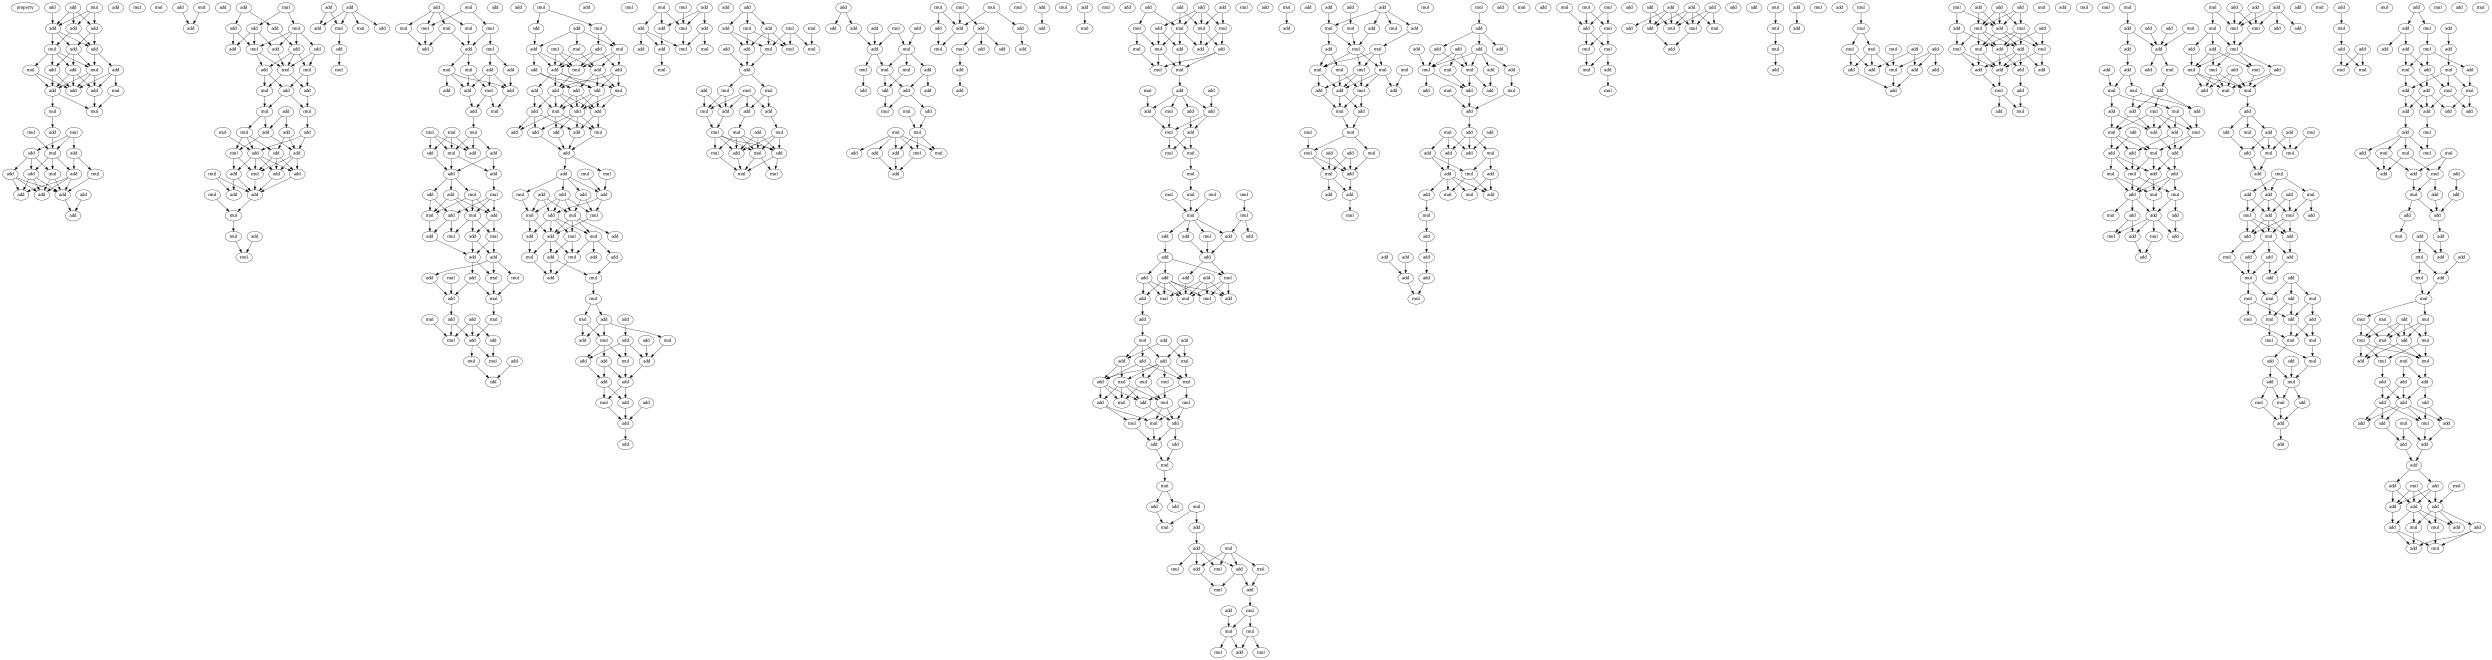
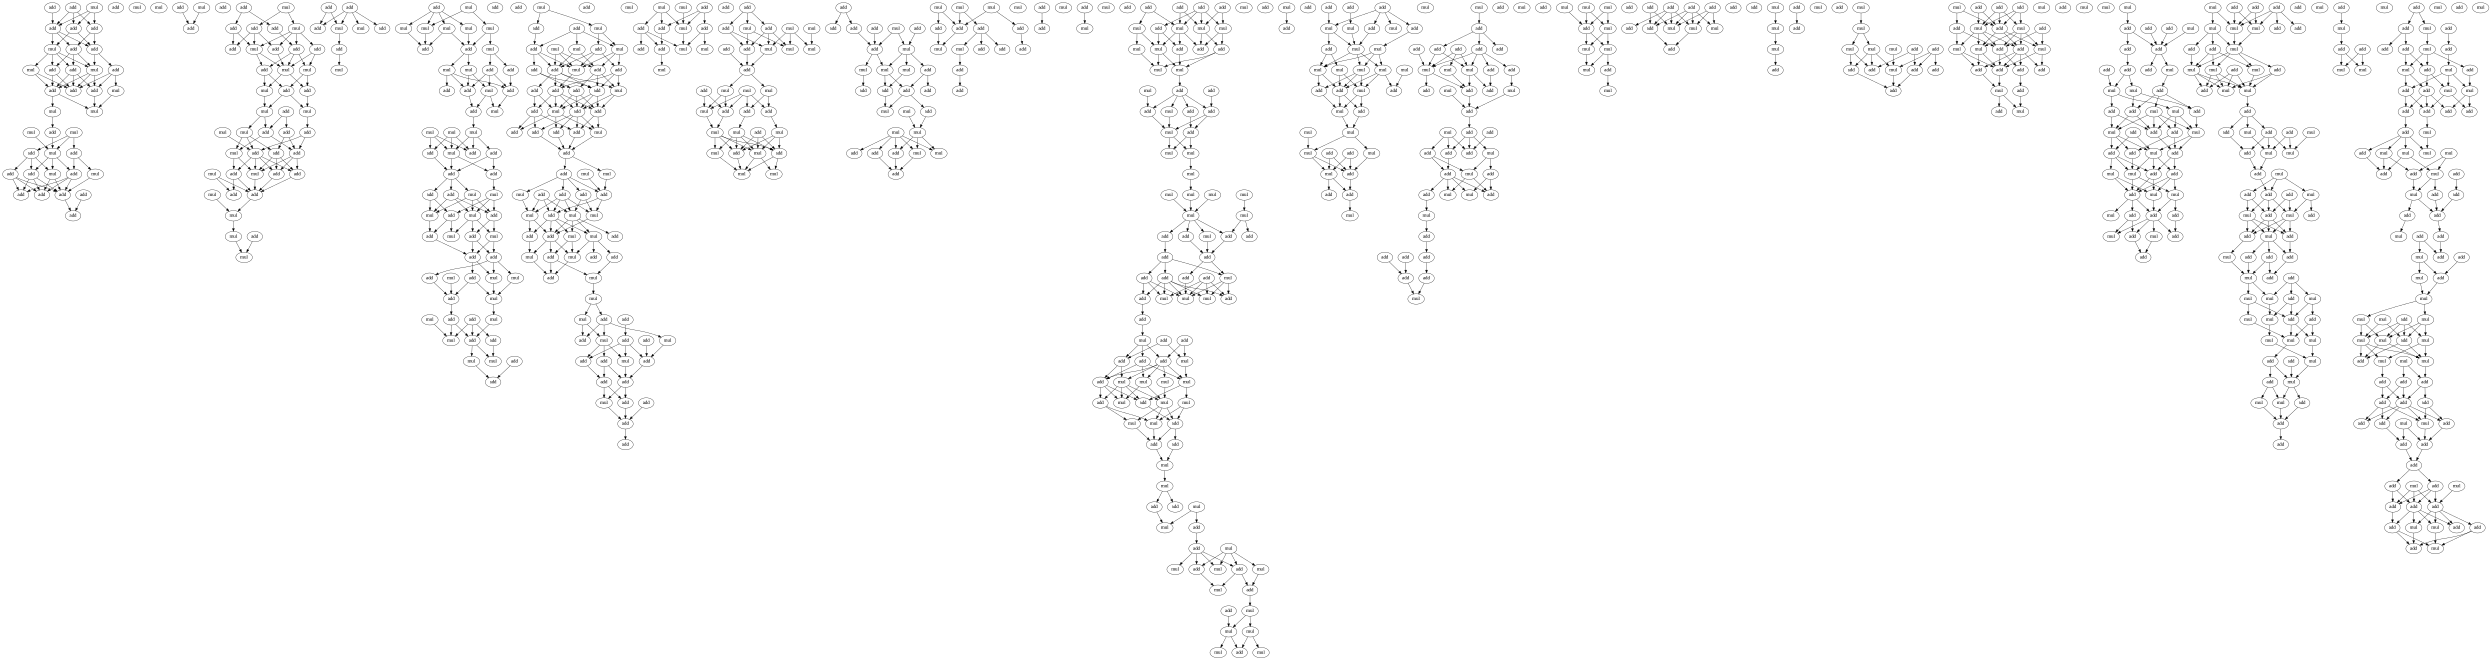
node "property": removed
